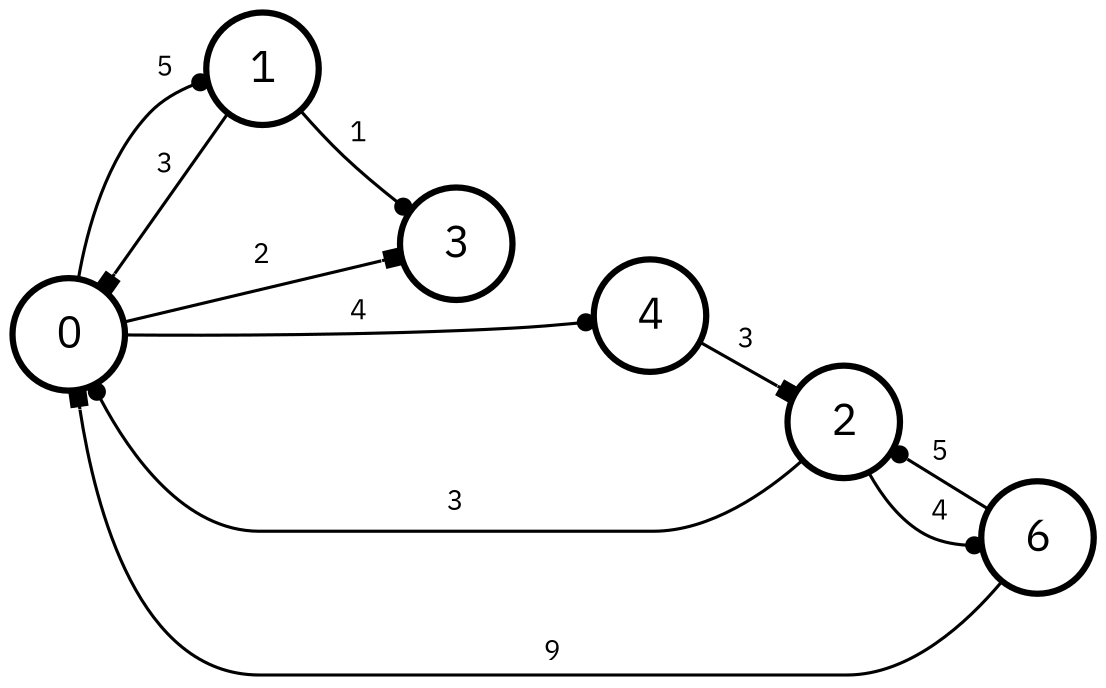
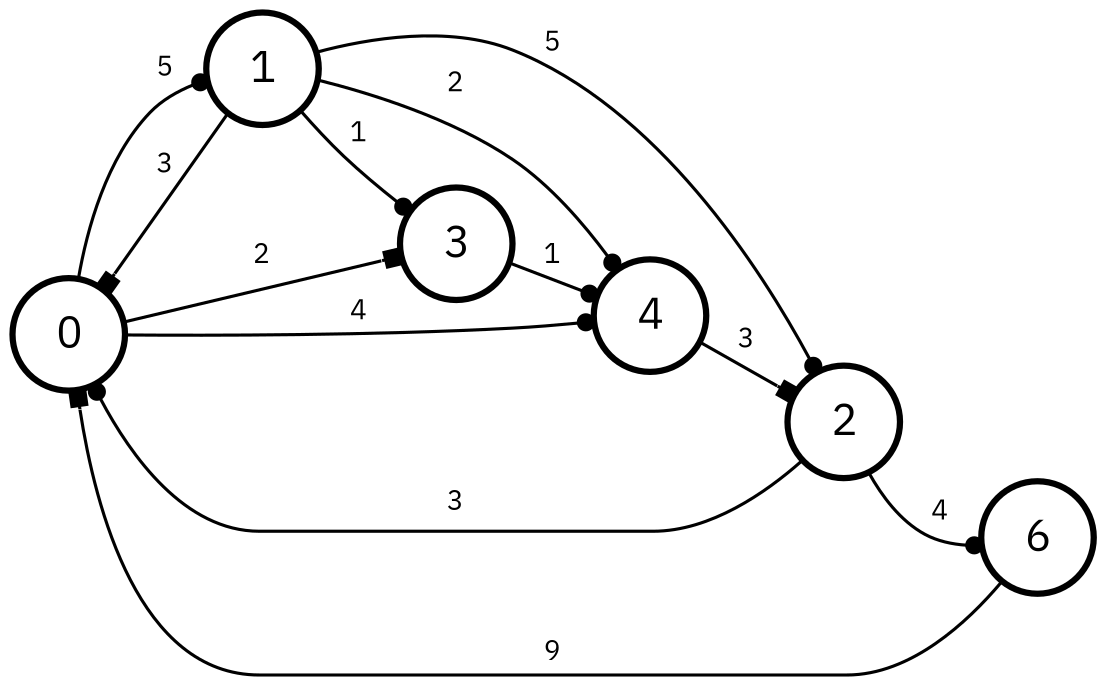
edge "1" -> "4": added, label "2"
edge "3" -> "4": added, label "1"
edge "6" -> "2": now "1" -> "2"
